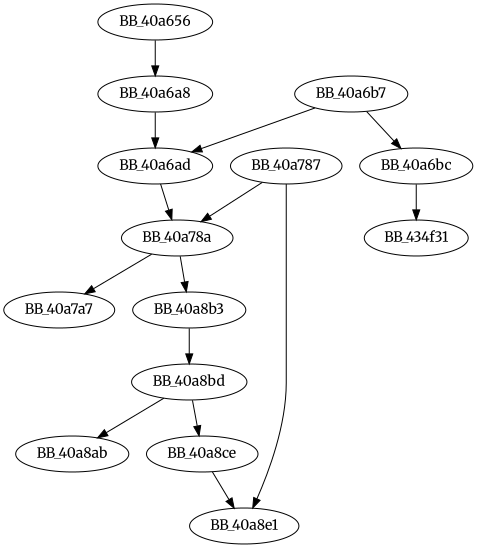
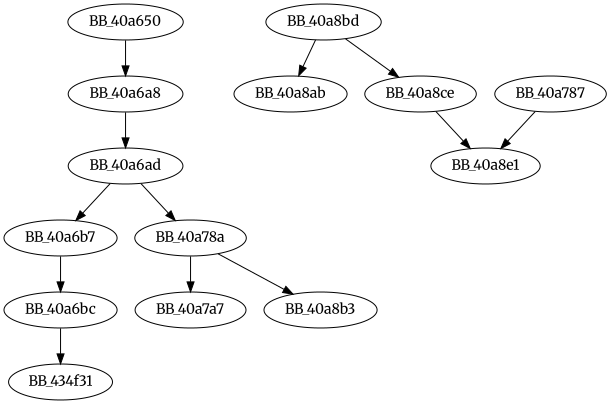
node "BB_40a656": label "BB_40a656" -> "BB_40a650"
edge "BB_40a6b7" -> "BB_40a6ad": reversed
edge "BB_40a787" -> "BB_40a78a": removed
edge "BB_40a8b3" -> "BB_40a8bd": removed
